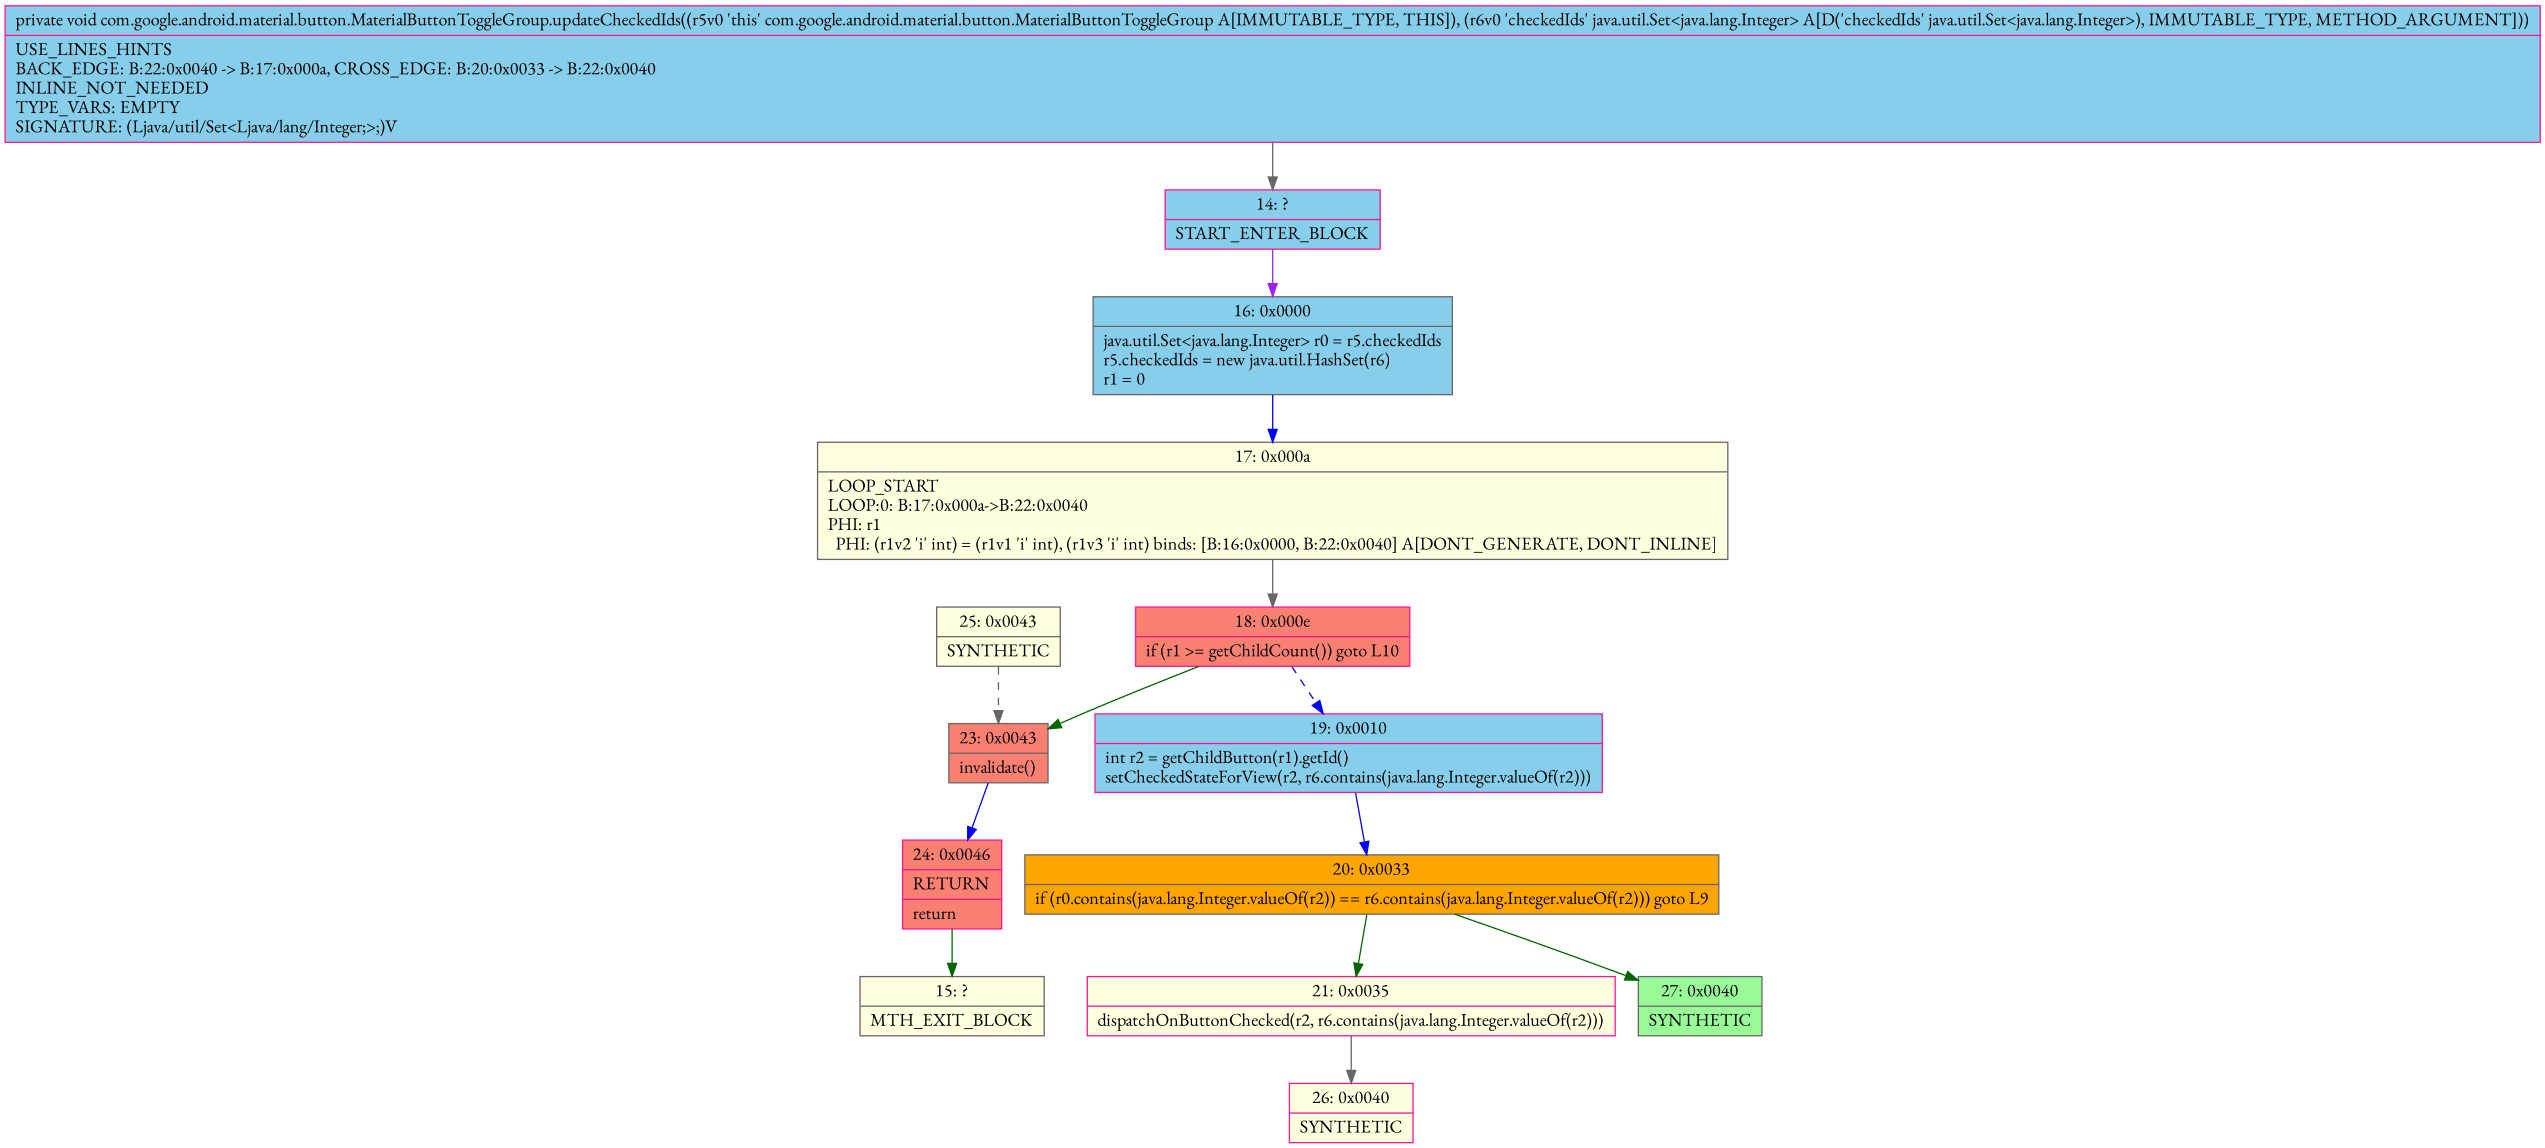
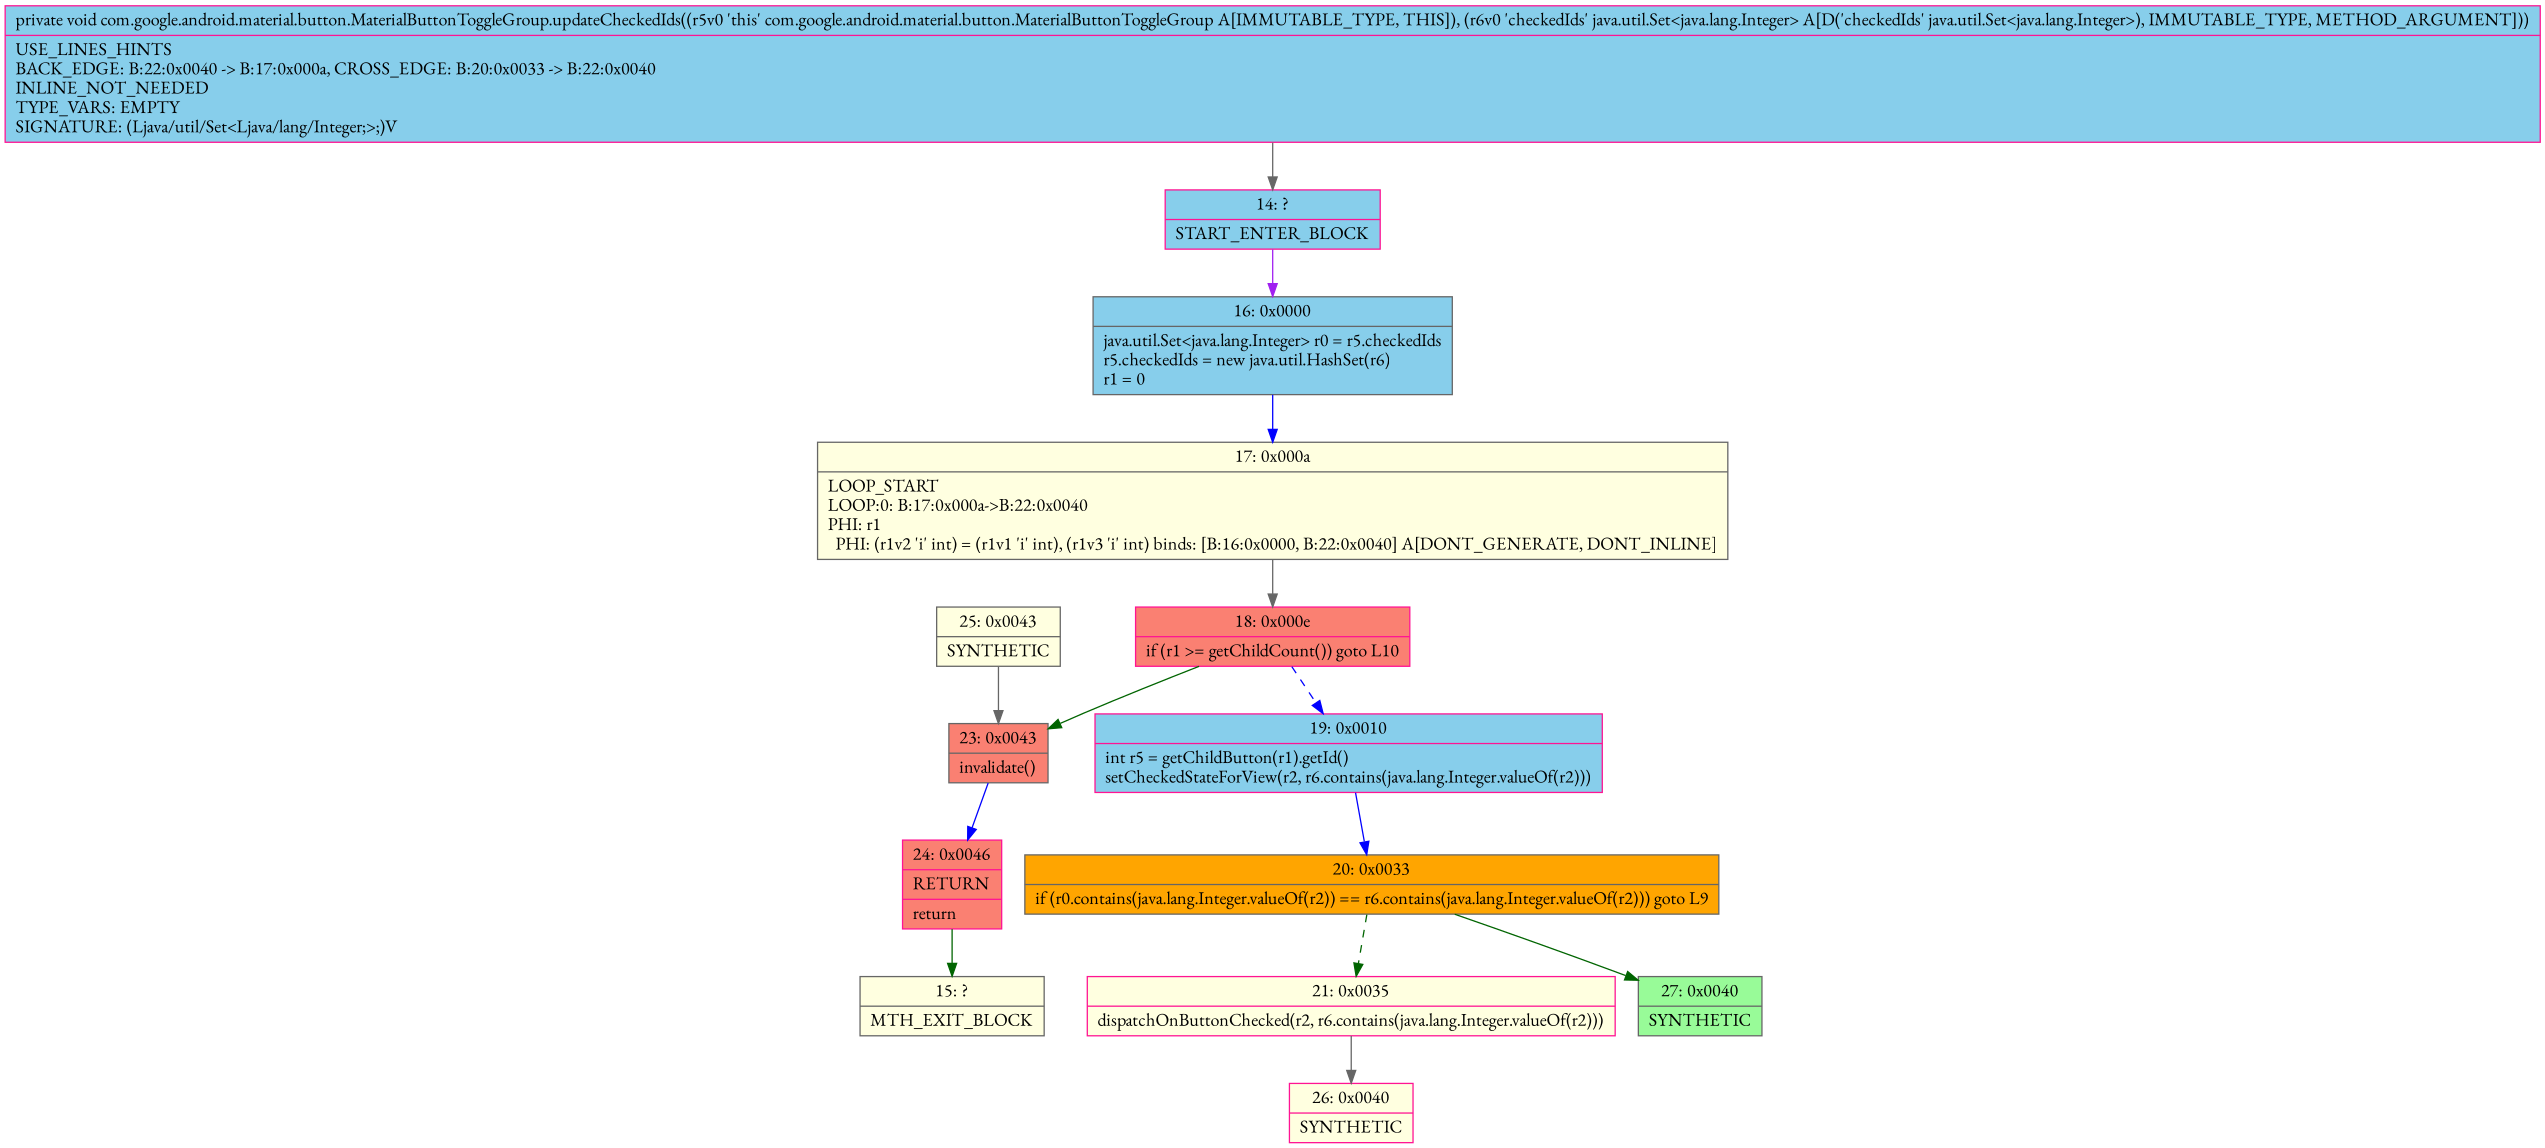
edge "25: 0x0043" -> "23: 0x0043": style dashed -> solid
node "19: 0x0010": text "int r2 = getChildButton(r1).getId()" -> "int r5 = getChildButton(r1).getId()"
edge "20: 0x0033" -> "21: 0x0035": style solid -> dashed
